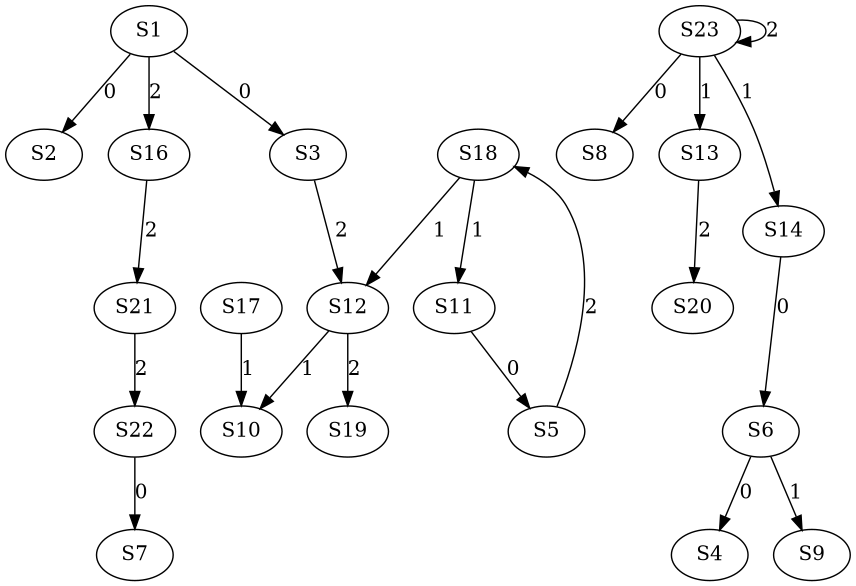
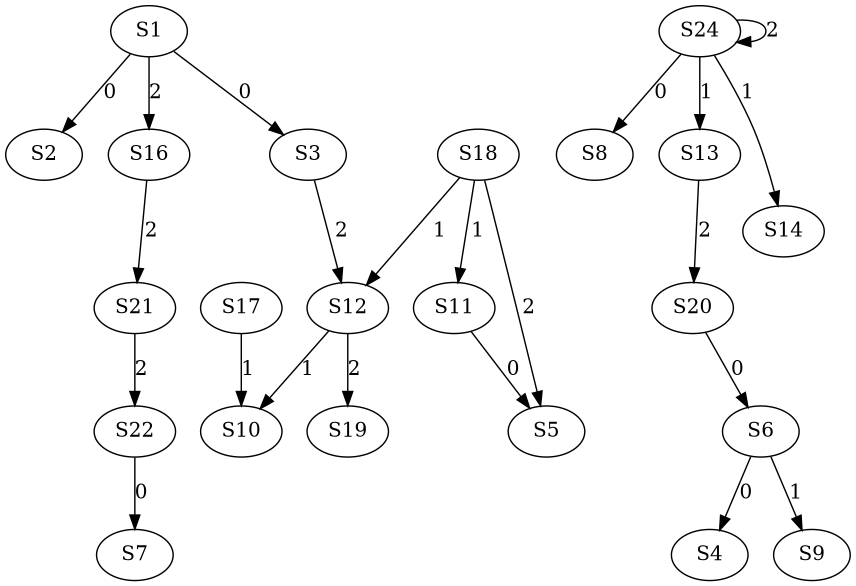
node "S23": label "S23" -> "S24"
edge "S5" -> "S18": reversed
edge "S14" -> "S6": now "S20" -> "S6"
